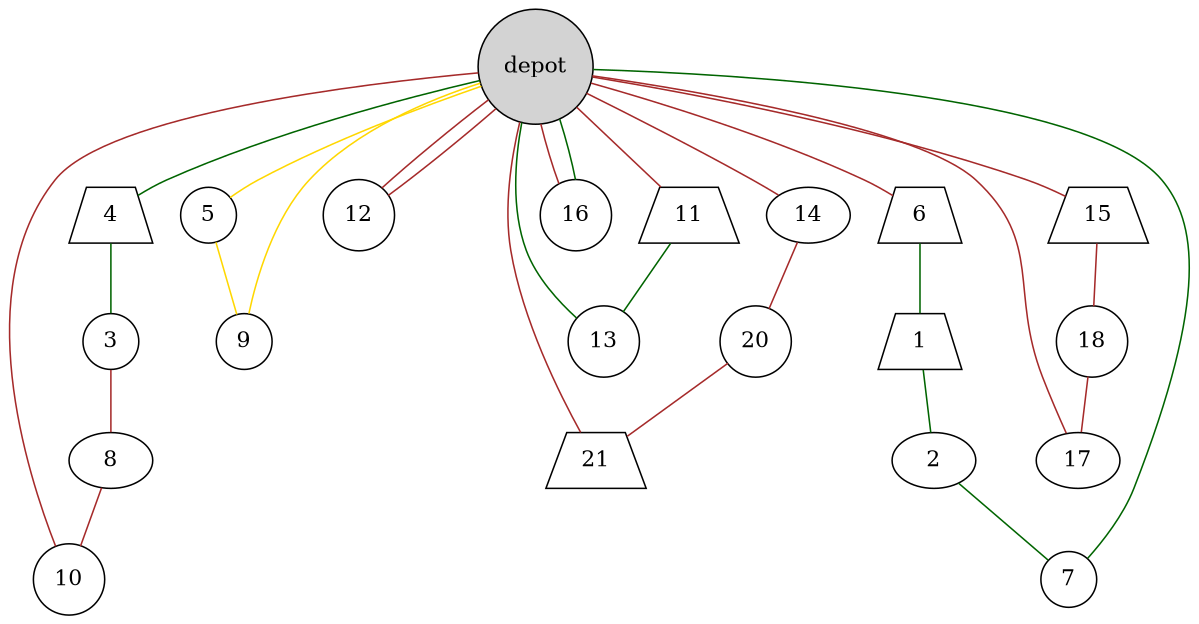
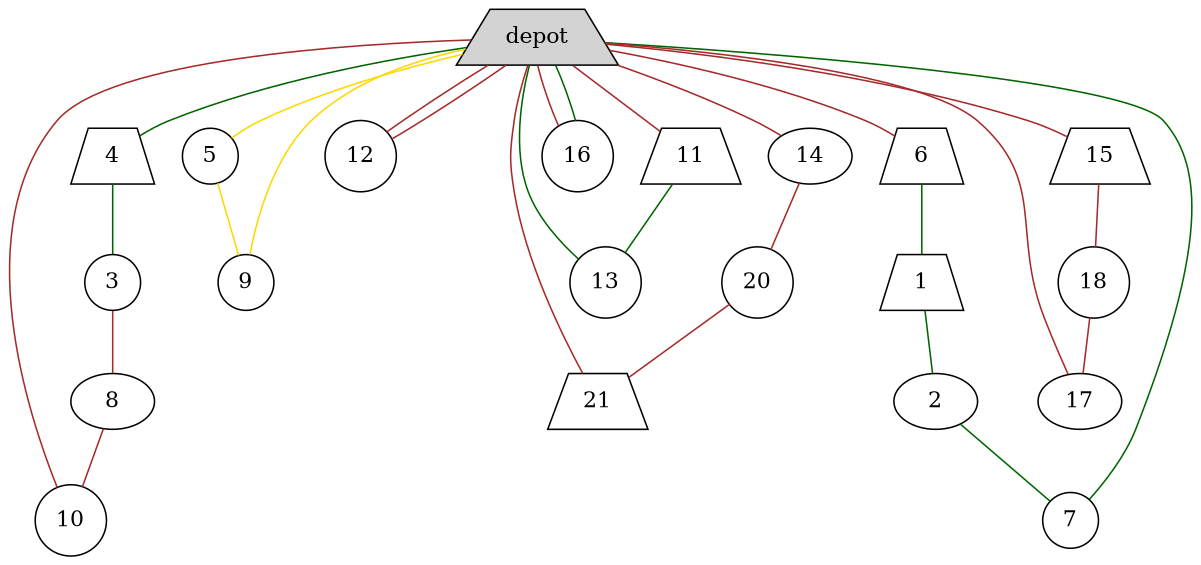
node "depot": shape circle -> trapezium
